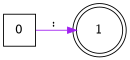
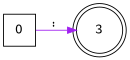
node "1": label "1" -> "3"
